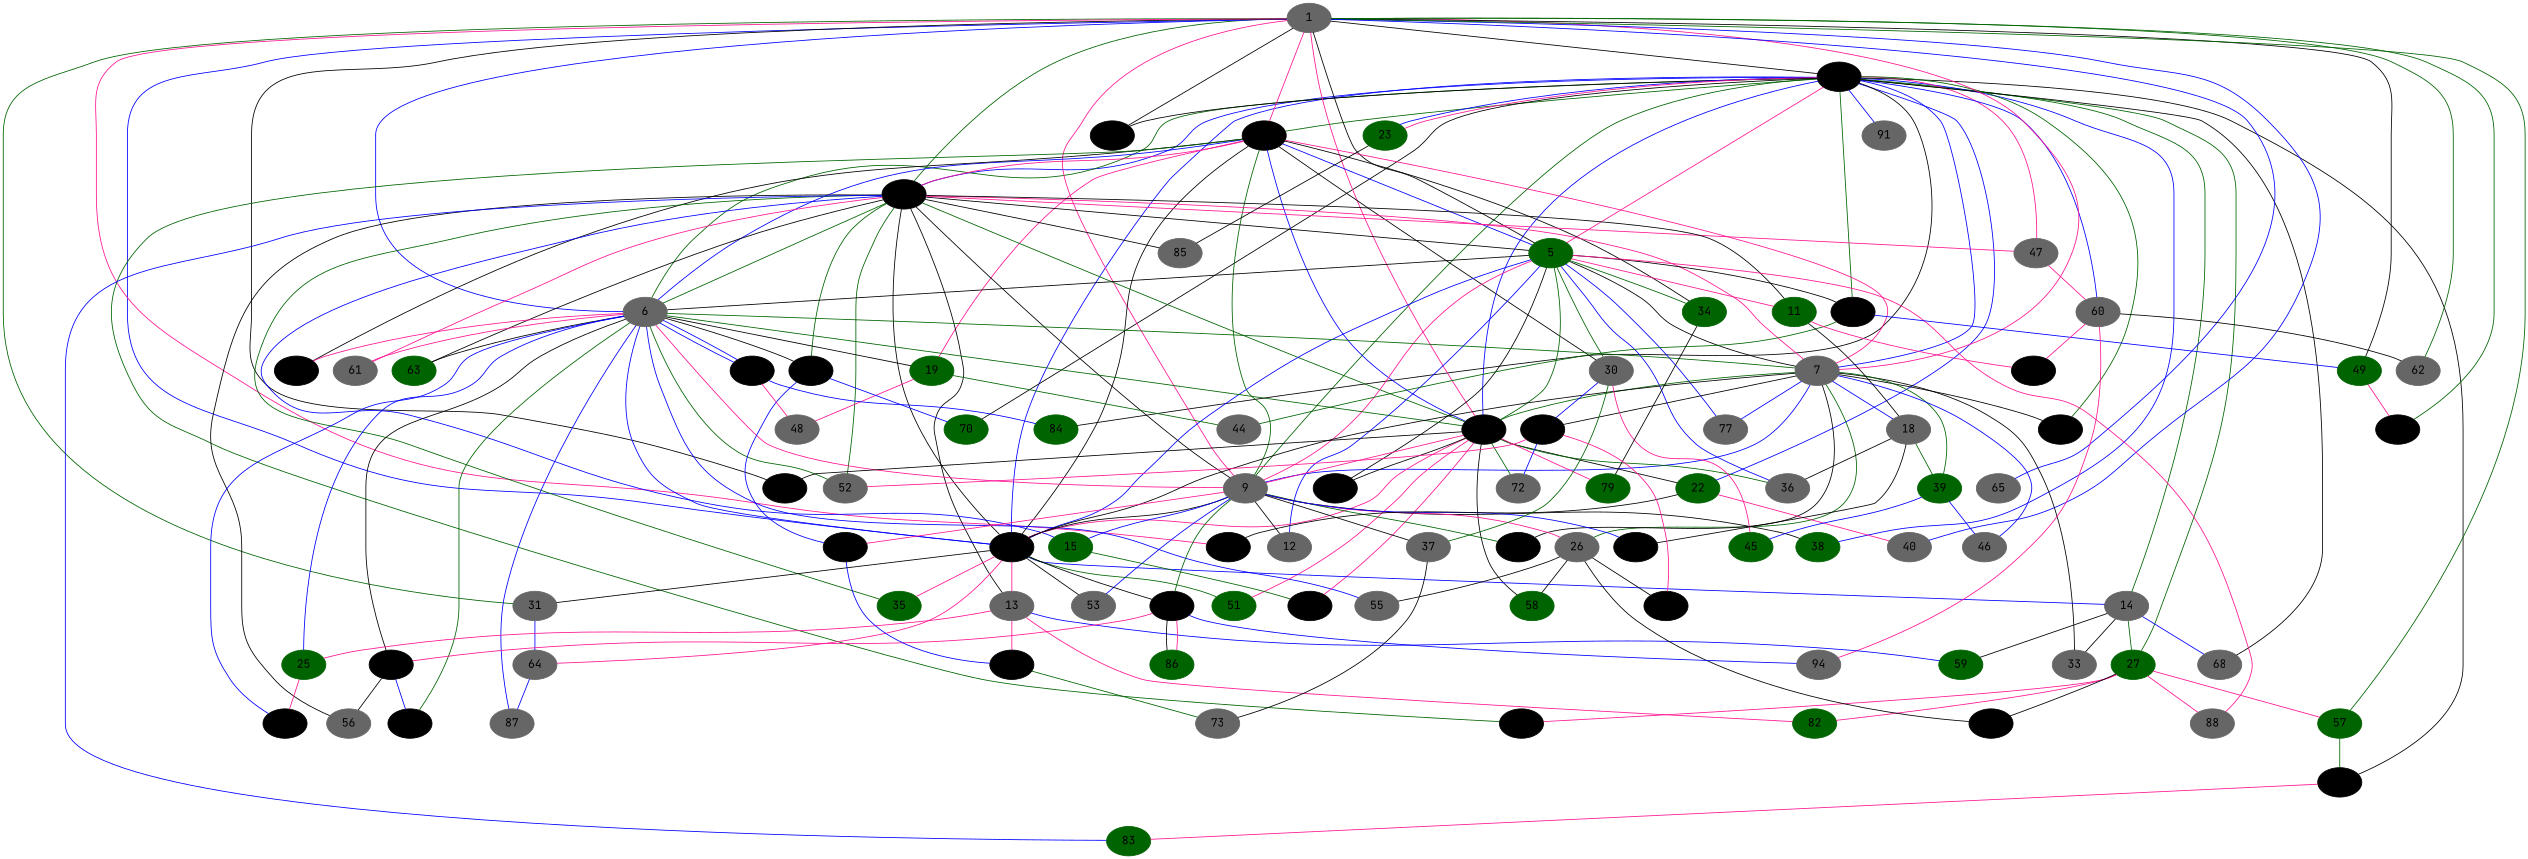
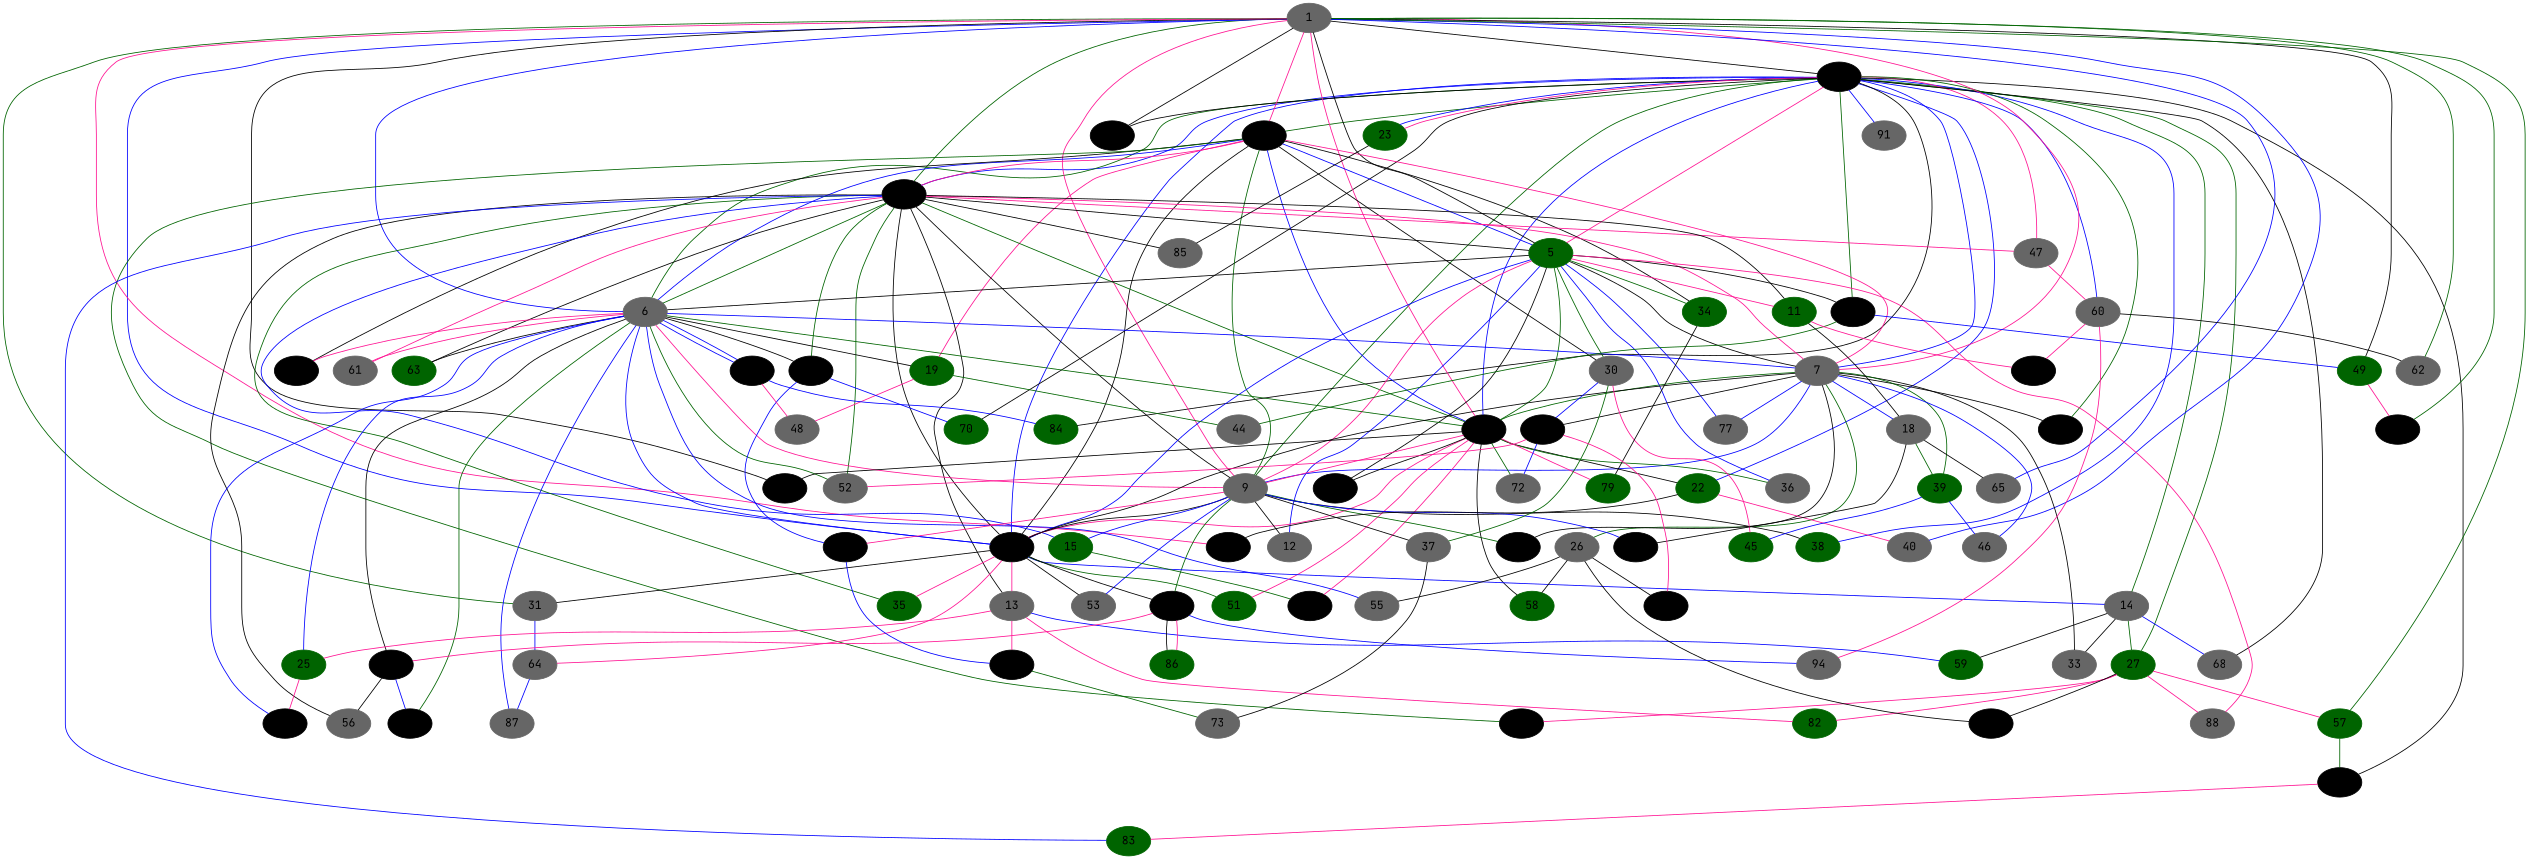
edge "6" -- "7": color darkgreen -> blue
edge "18" -- "36": now "18" -- "65"
edge "9" -- "26": removed
